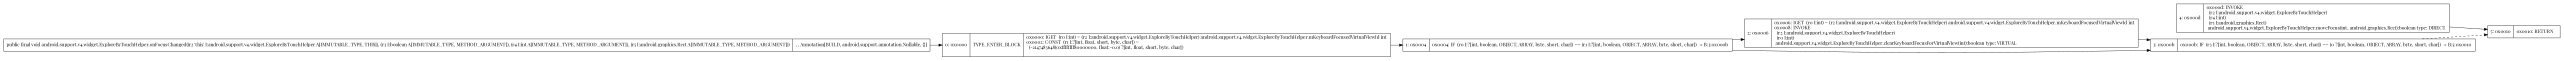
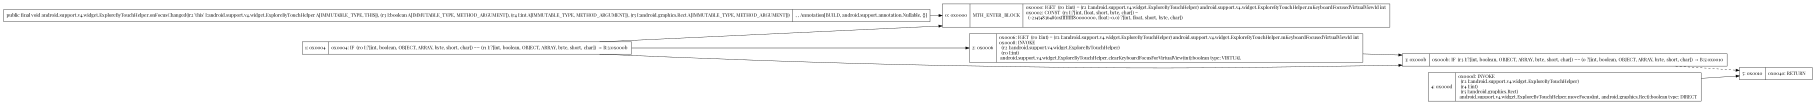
node "5: 0x0010": text "0x0010: RETURN" -> "0x0040: RETURN"
node "0: 0x0000": text "TYPE_ENTER_BLOCK" -> "MTH_ENTER_BLOCK"
edge "0: 0x0000" -> "1: 0x0004": reversed
